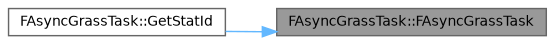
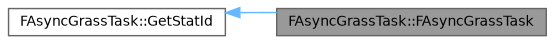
edge "FAsyncGrassTask::GetStatId" -> "FAsyncGrassTask::FAsyncGrassTask": reversed
